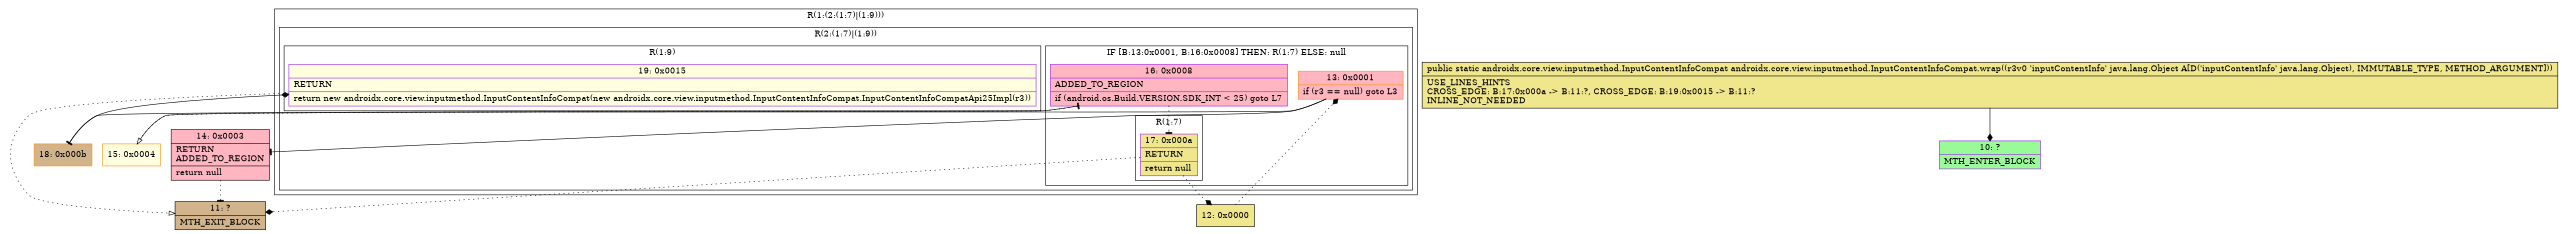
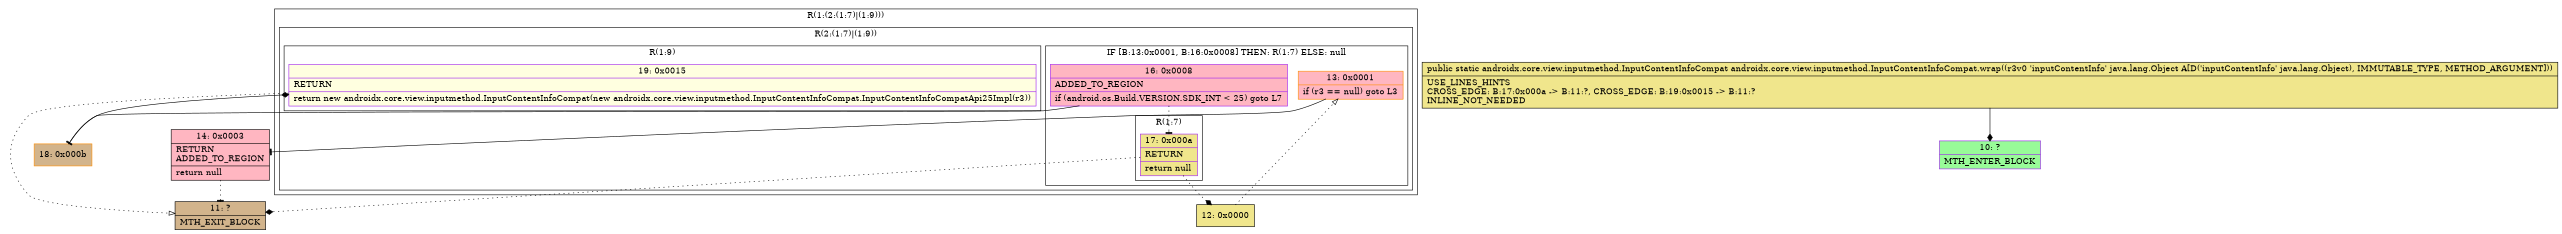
edge "12: 0x0000" -> "13: 0x0001": arrowhead diamond -> onormal
node "15: 0x0004": removed
